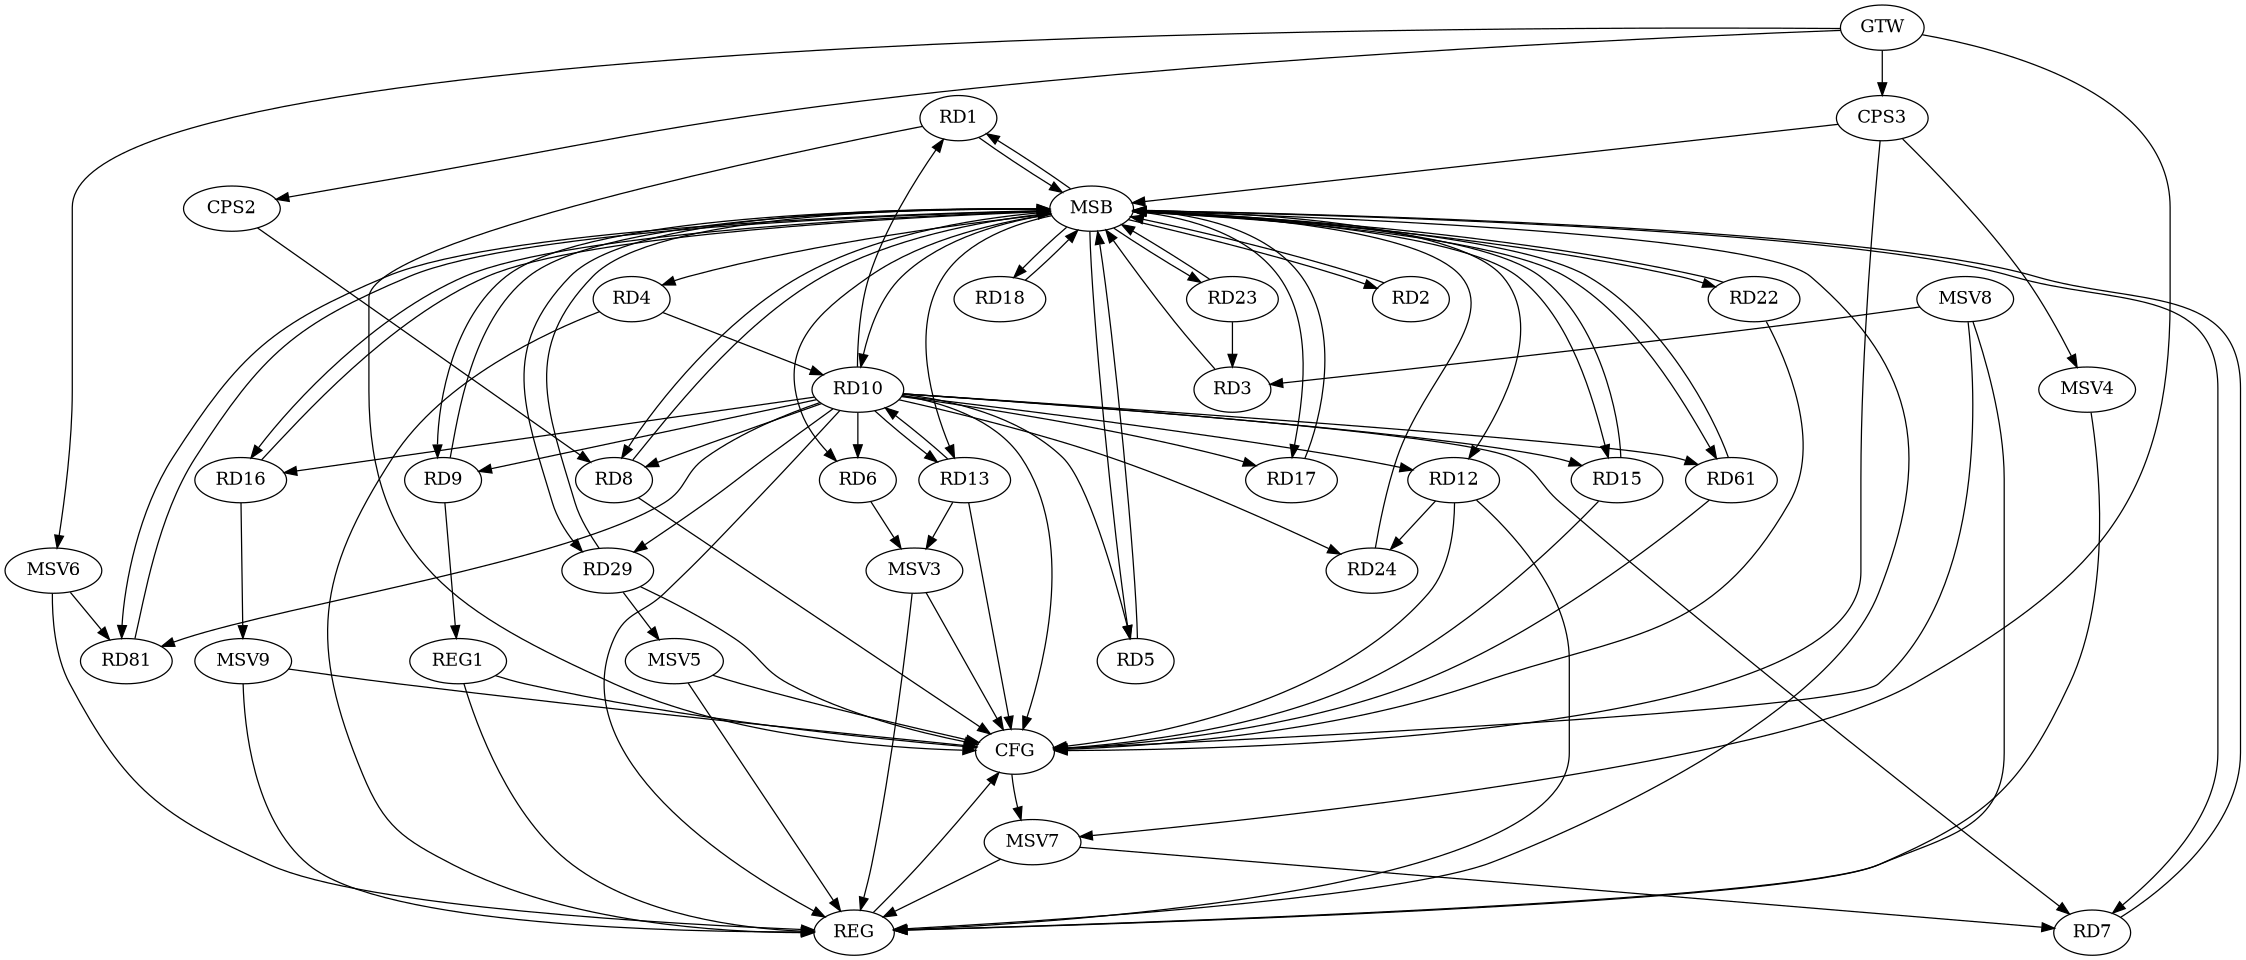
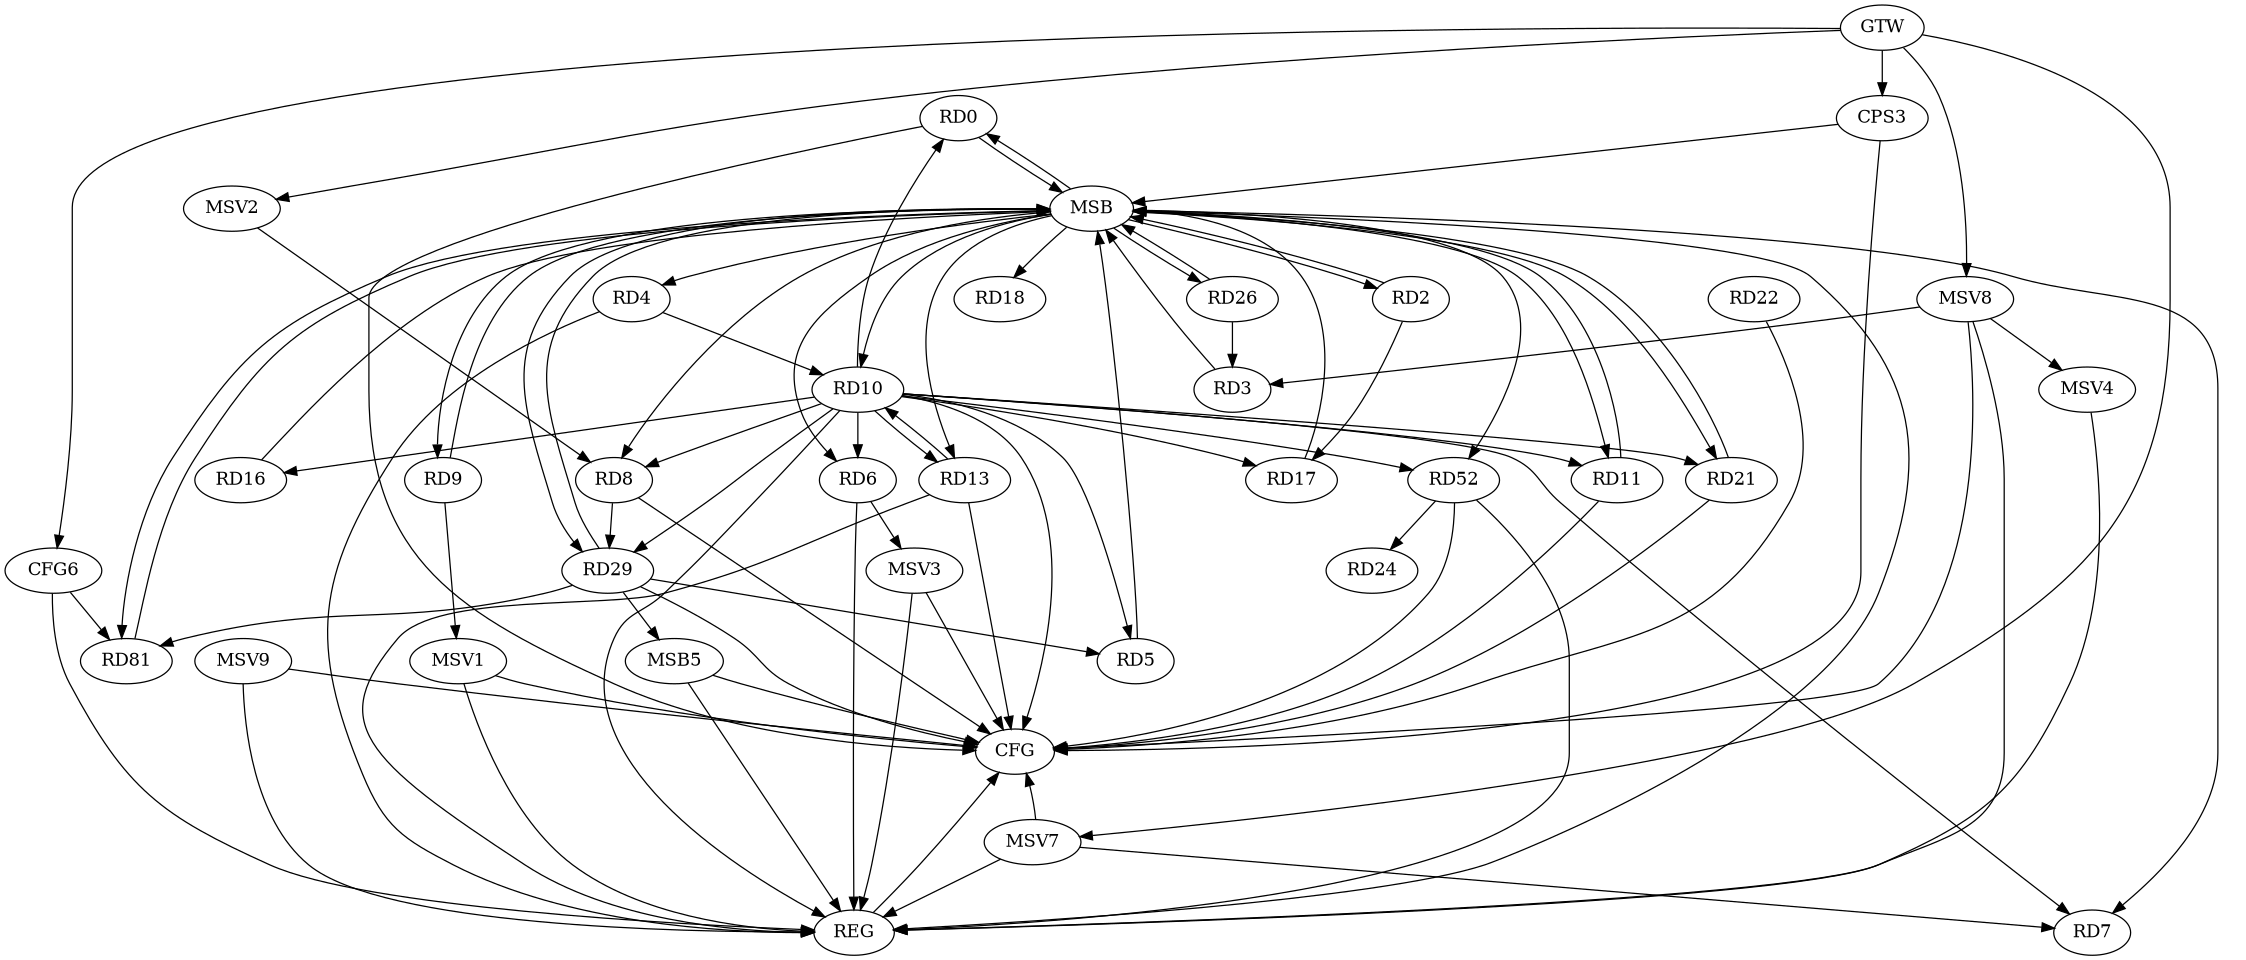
node "RD1": label "RD1" -> "RD0"
edge "GTW" -> "MSV8": added
node "CPS2": label "CPS2" -> "MSV2"
edge "RD22" -> "MSB": removed
edge "MSB" -> "RD22": removed
edge "CPS3" -> "MSV4": now "MSV8" -> "MSV4"
edge "RD18" -> "MSB": removed
edge "RD24" -> "MSB": removed
edge "MSB" -> "RD16": removed
edge "MSB" -> "RD17": now "RD2" -> "RD17"
edge "RD8" -> "MSB": now "RD8" -> "RD29"
node "RD23": label "RD23" -> "RD26"
edge "RD7" -> "MSB": removed
edge "RD10" -> "RD9": removed
edge "MSB" -> "RD5": now "RD29" -> "RD5"
edge "RD10" -> "RD24": removed
node "RD12": label "RD12" -> "RD52"
node "RD15": label "RD15" -> "RD11"
node "RD61": label "RD61" -> "RD21"
edge "RD13" -> "MSV3": now "RD13" -> "REG"
edge "RD10" -> "RD81": now "RD29" -> "RD81"
edge "RD16" -> "MSV9": removed
node "MSV6": label "MSV6" -> "CFG6"
node "REG1": label "REG1" -> "MSV1"
node "MSV5": label "MSV5" -> "MSB5"
edge "RD6" -> "REG": added
edge "CFG" -> "MSV7": reversed
